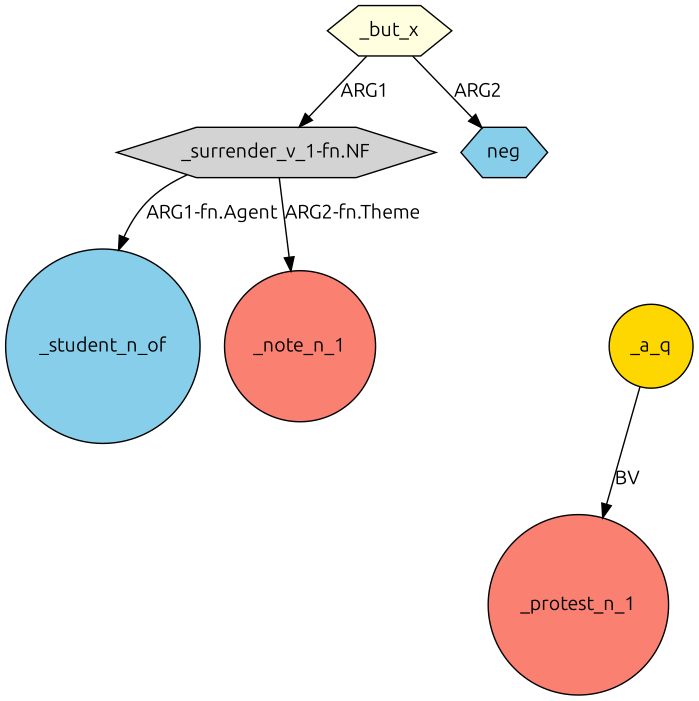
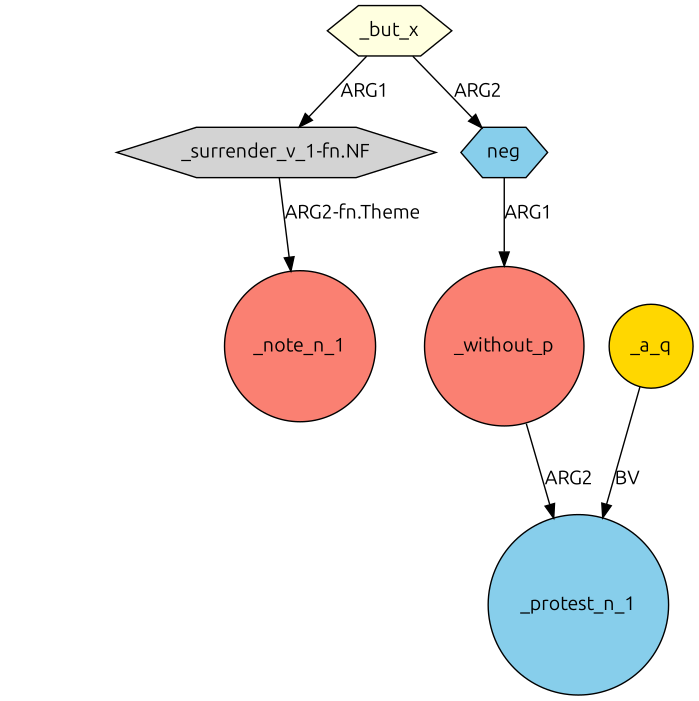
node "_student_n_of": removed
node "_without_p": added
node "_protest_n_1": fillcolor salmon -> skyblue
